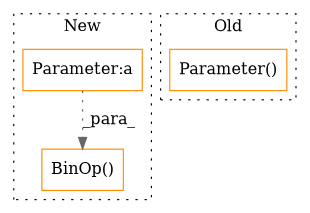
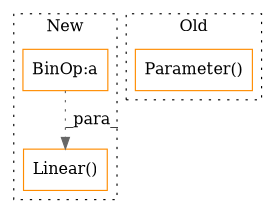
node "Parameter:a": label "Parameter:a" -> "BinOp:a"
node "BinOp()": label "BinOp()" -> "Linear()"
